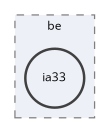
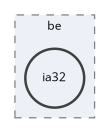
node "ia33": label "ia33" -> "ia32"
